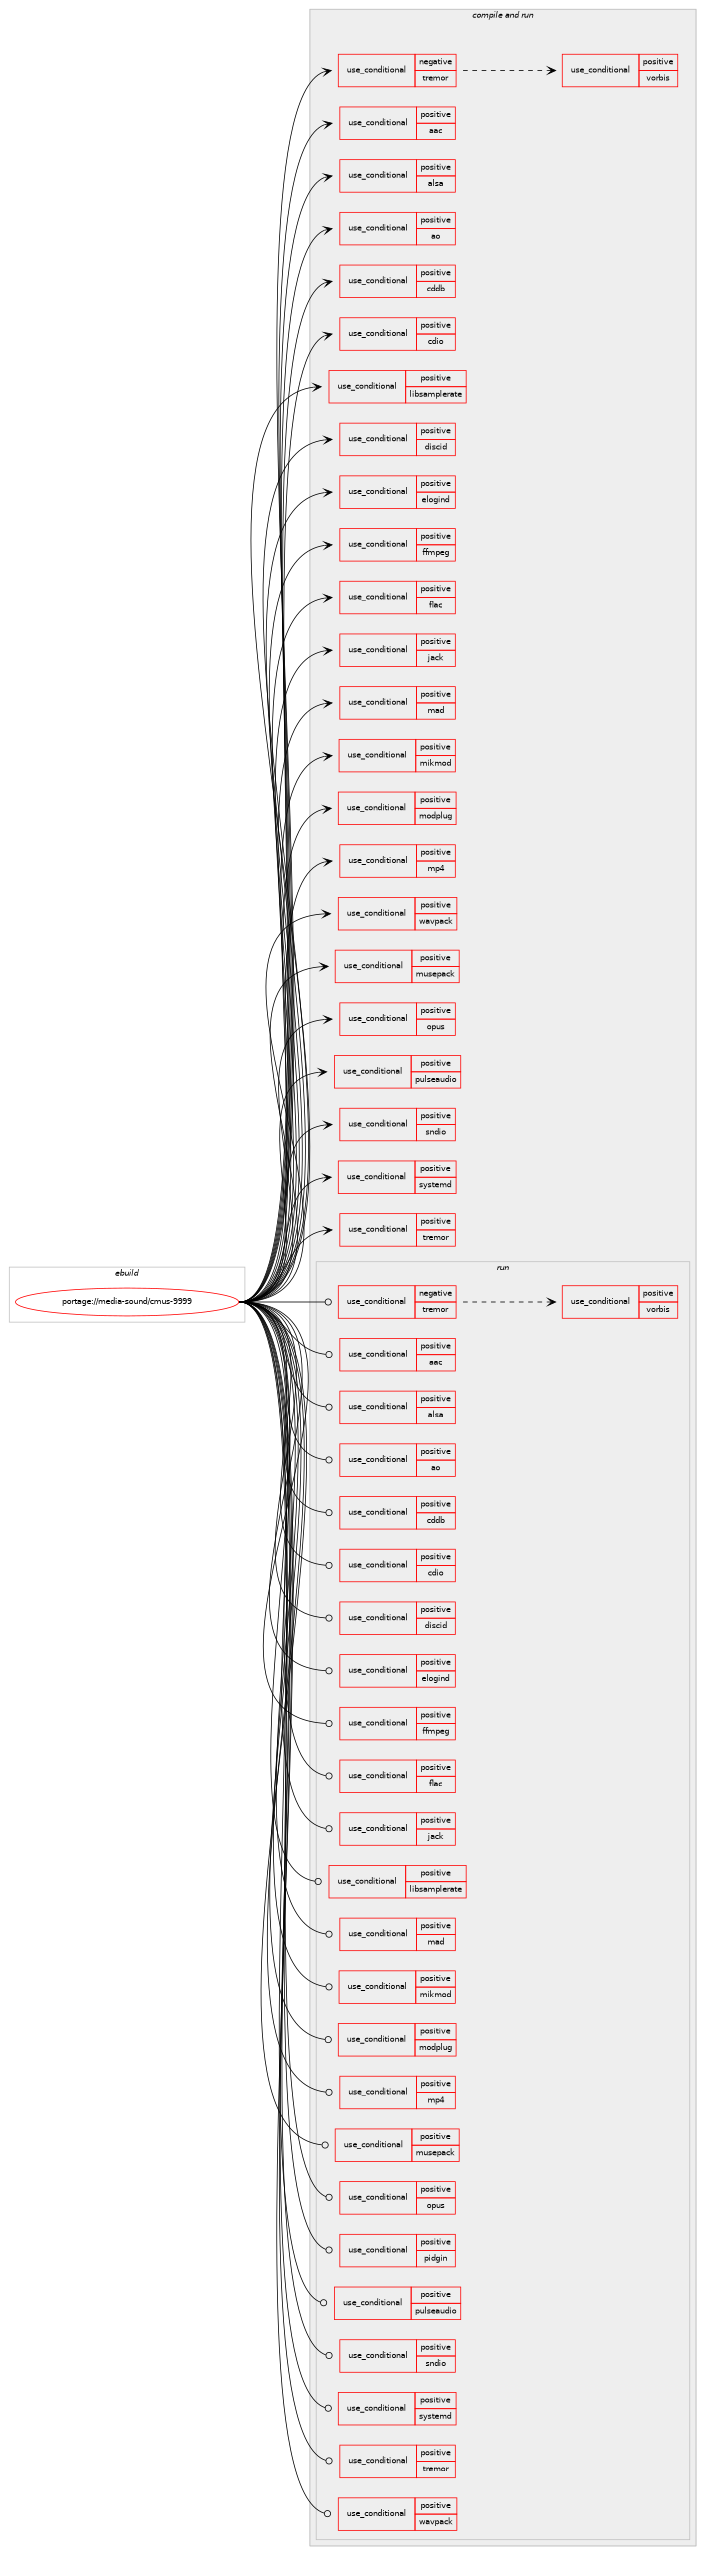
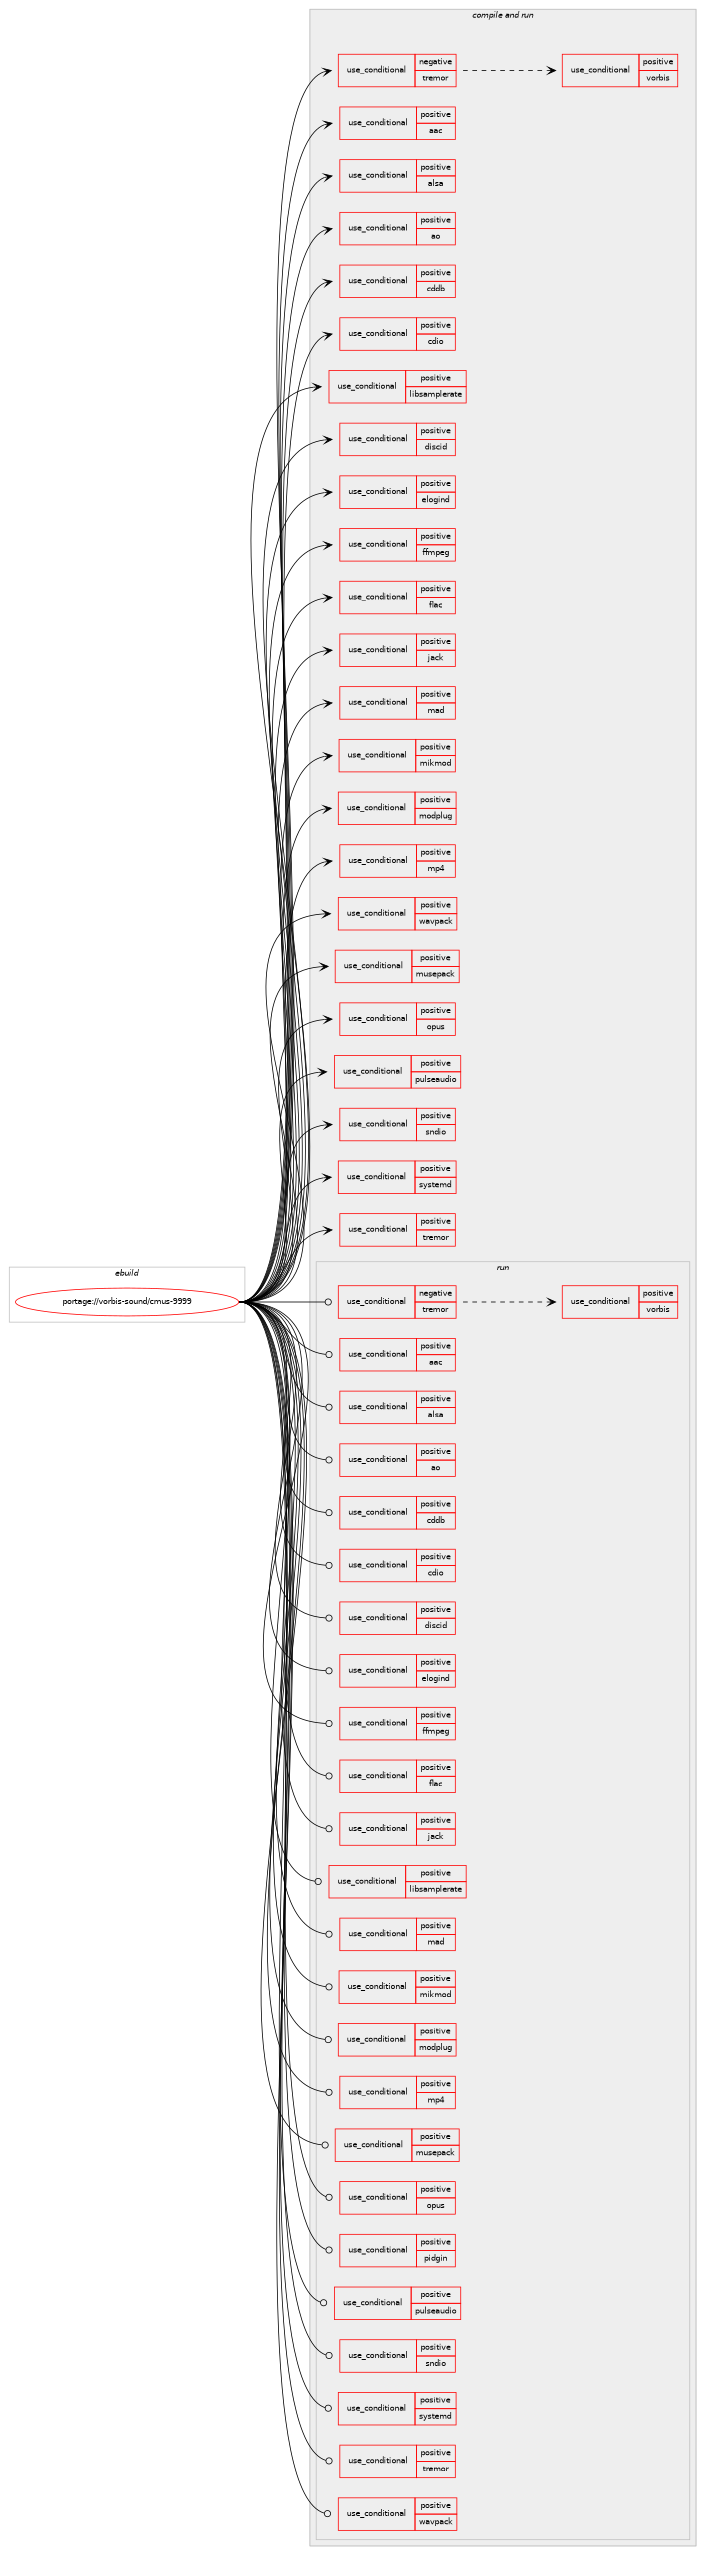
node "portage://media-sound/cmus-9999": label "portage://media-sound/cmus-9999" -> "portage://vorbis-sound/cmus-9999"
